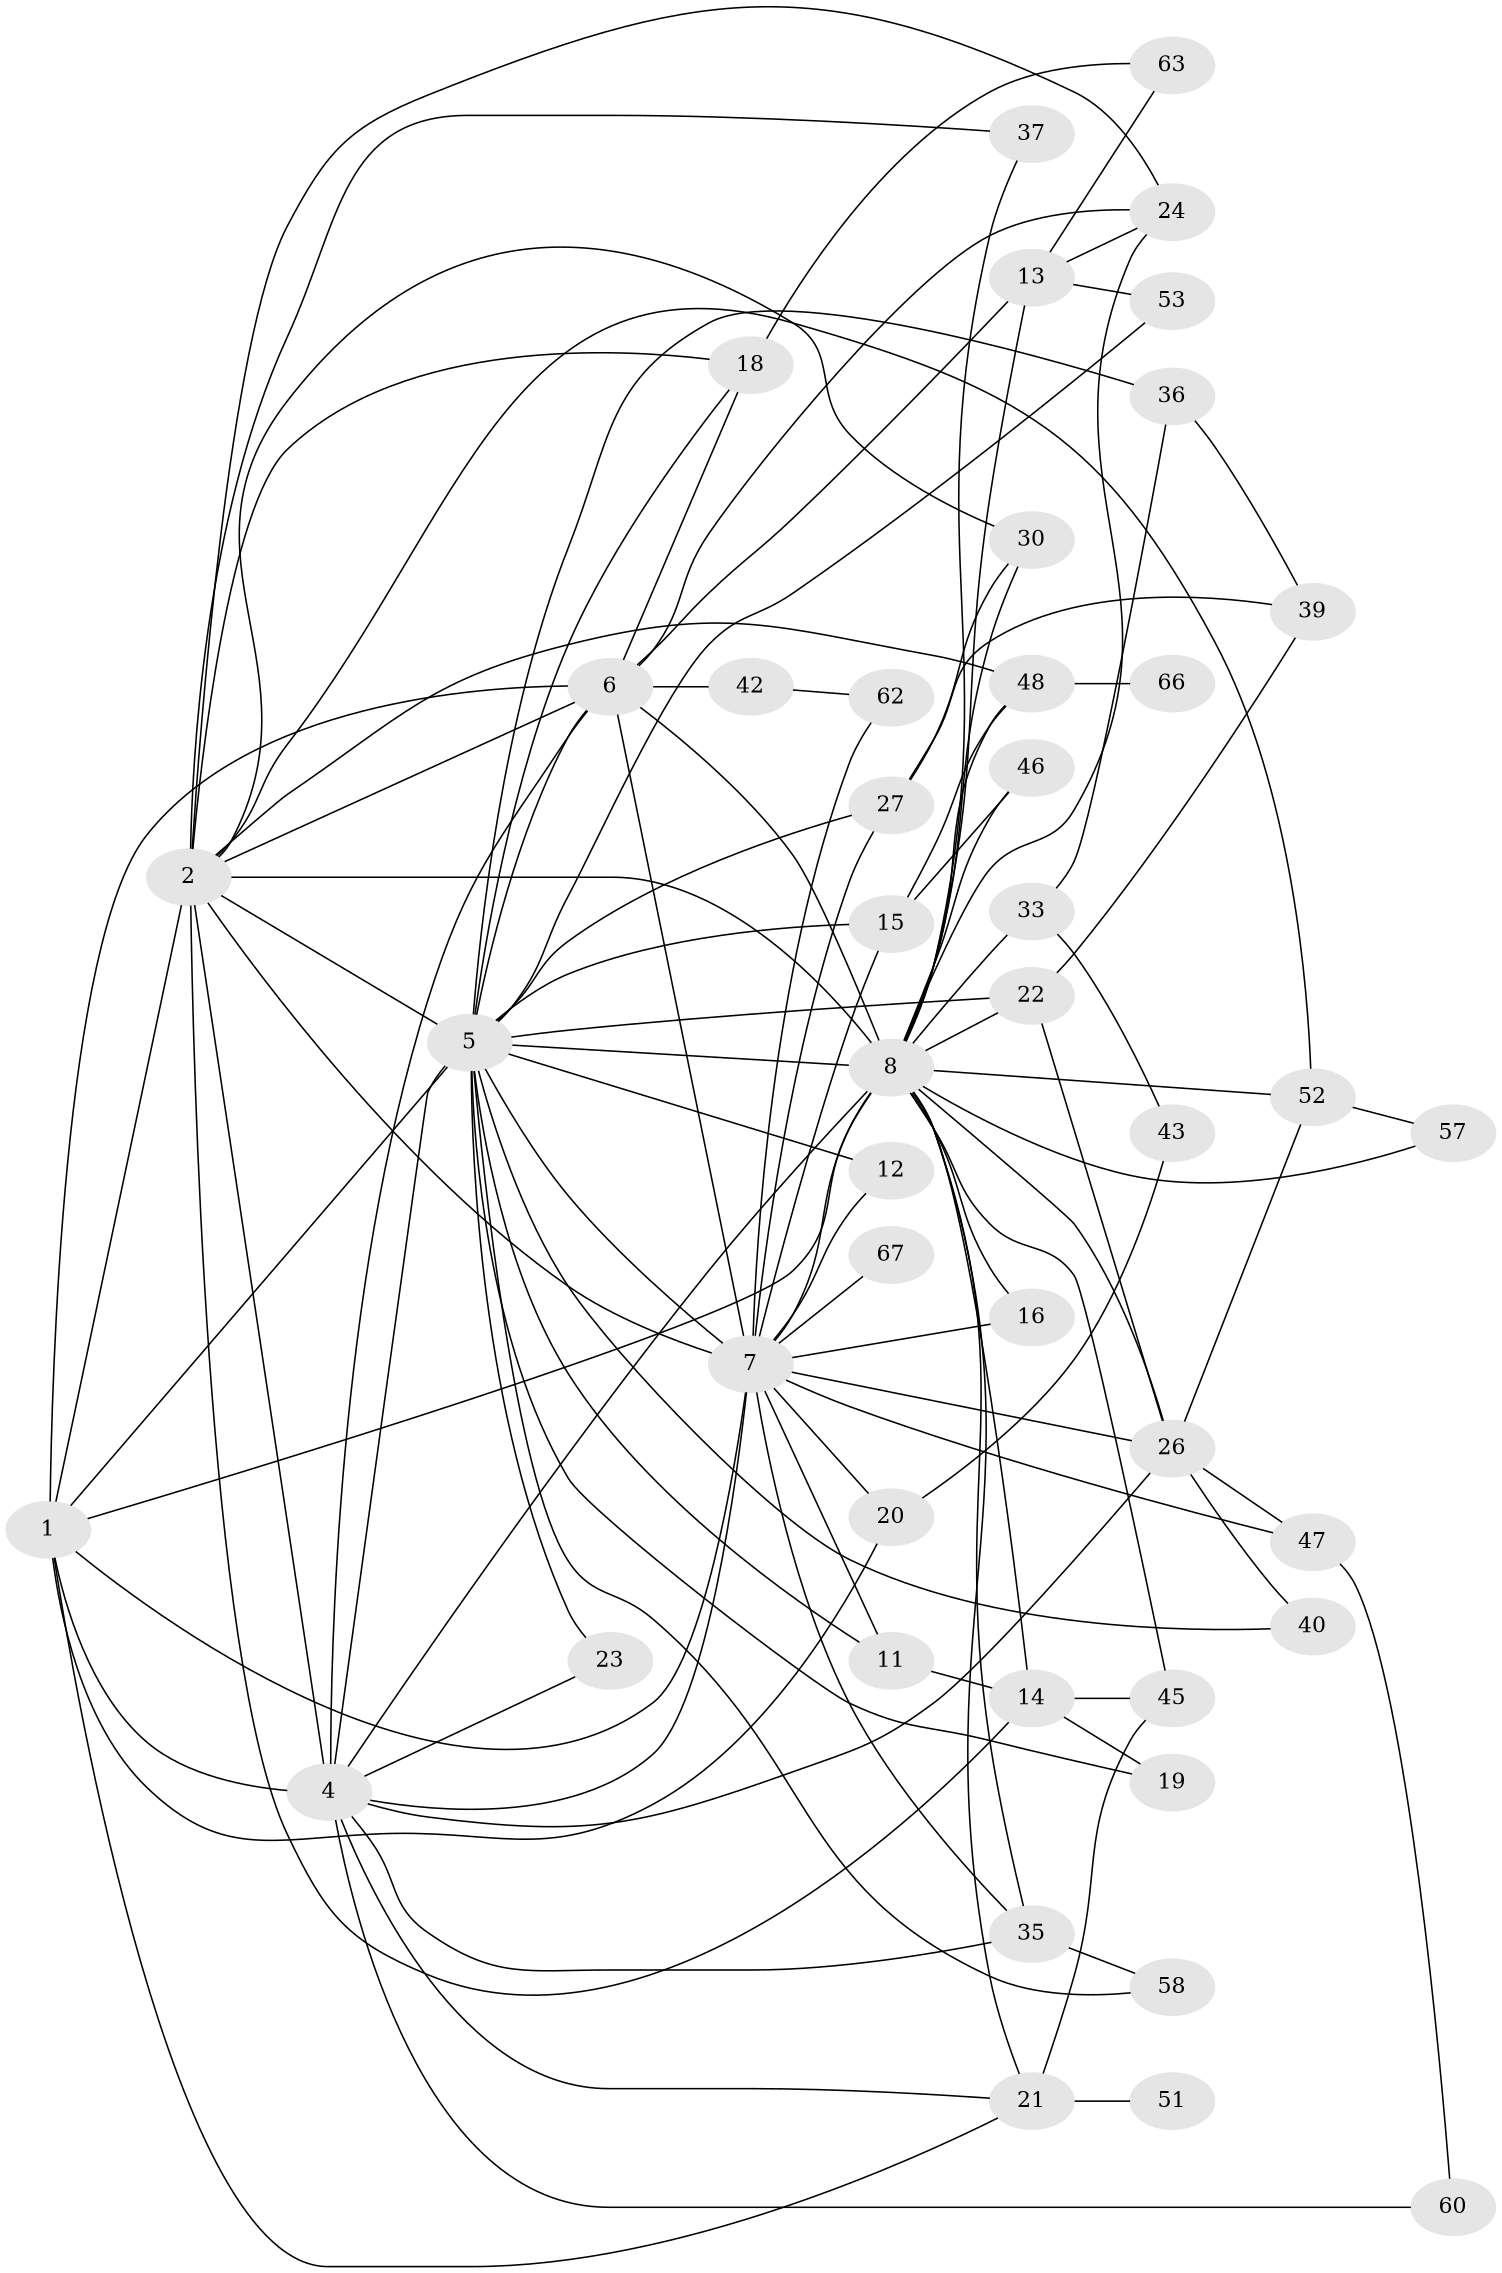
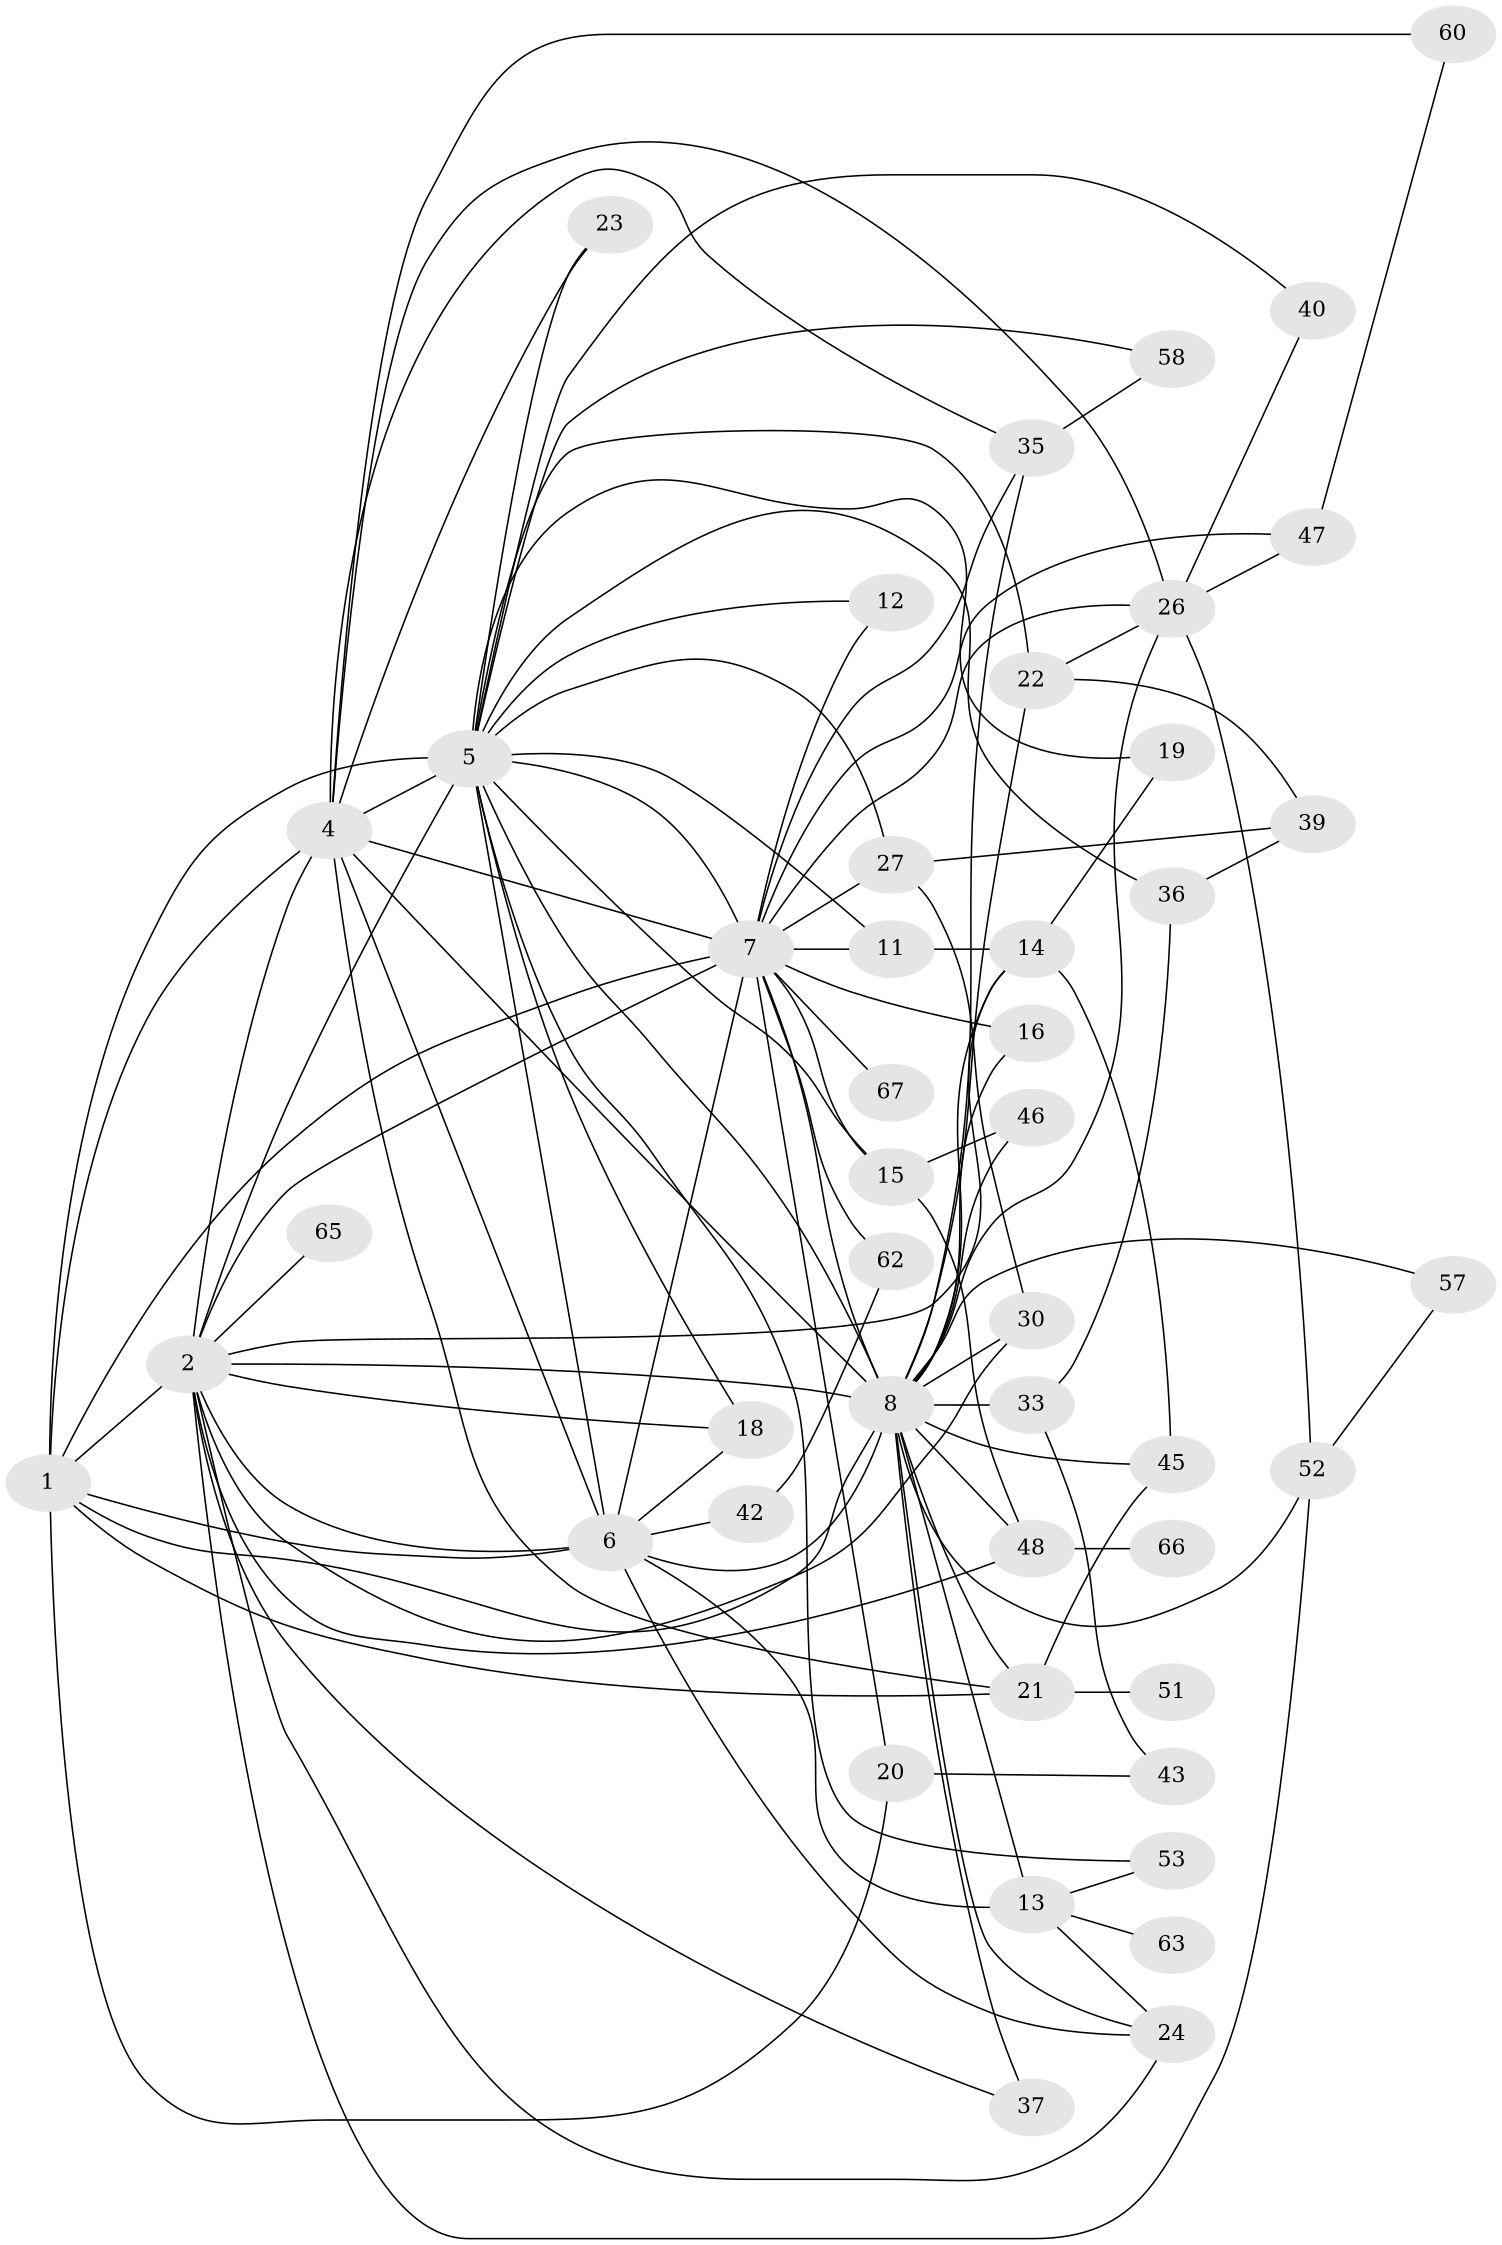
edge "63" -- "18": removed
node "65": added
